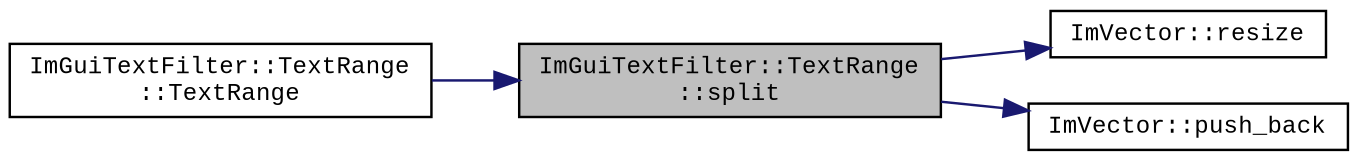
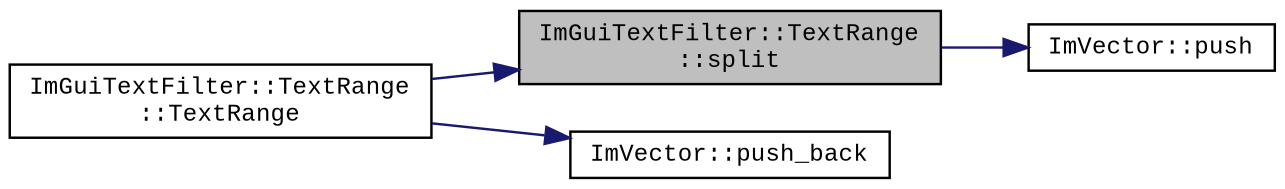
node "ImVector::resize": label "ImVector::resize" -> "ImVector::push"
edge "ImGuiTextFilter::TextRange ::split" -> "ImVector::push_back": now "ImGuiTextFilter::TextRange ::TextRange" -> "ImVector::push_back"
